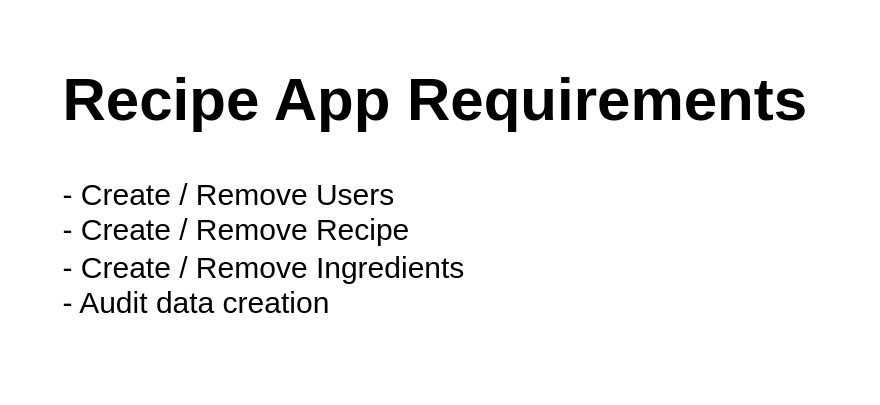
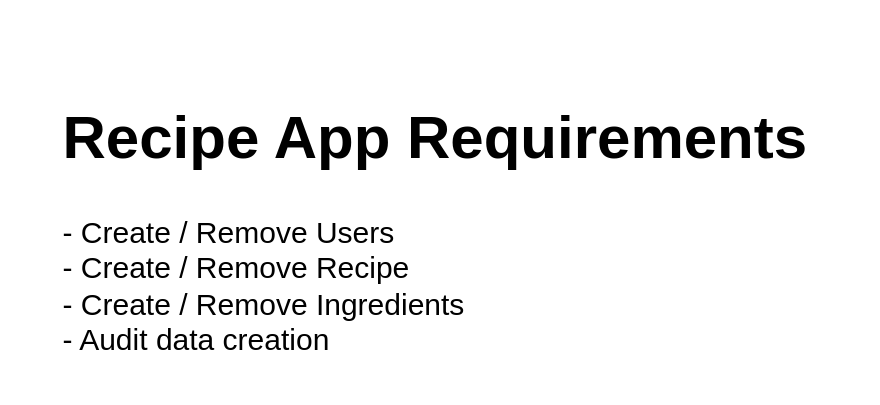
node "Recipe App Requirements - Create / Remove Users - Create / Remove Recipe - Create / Remove Ingredients - Audit data creation": moved (439, 201) -> (439, 239)
